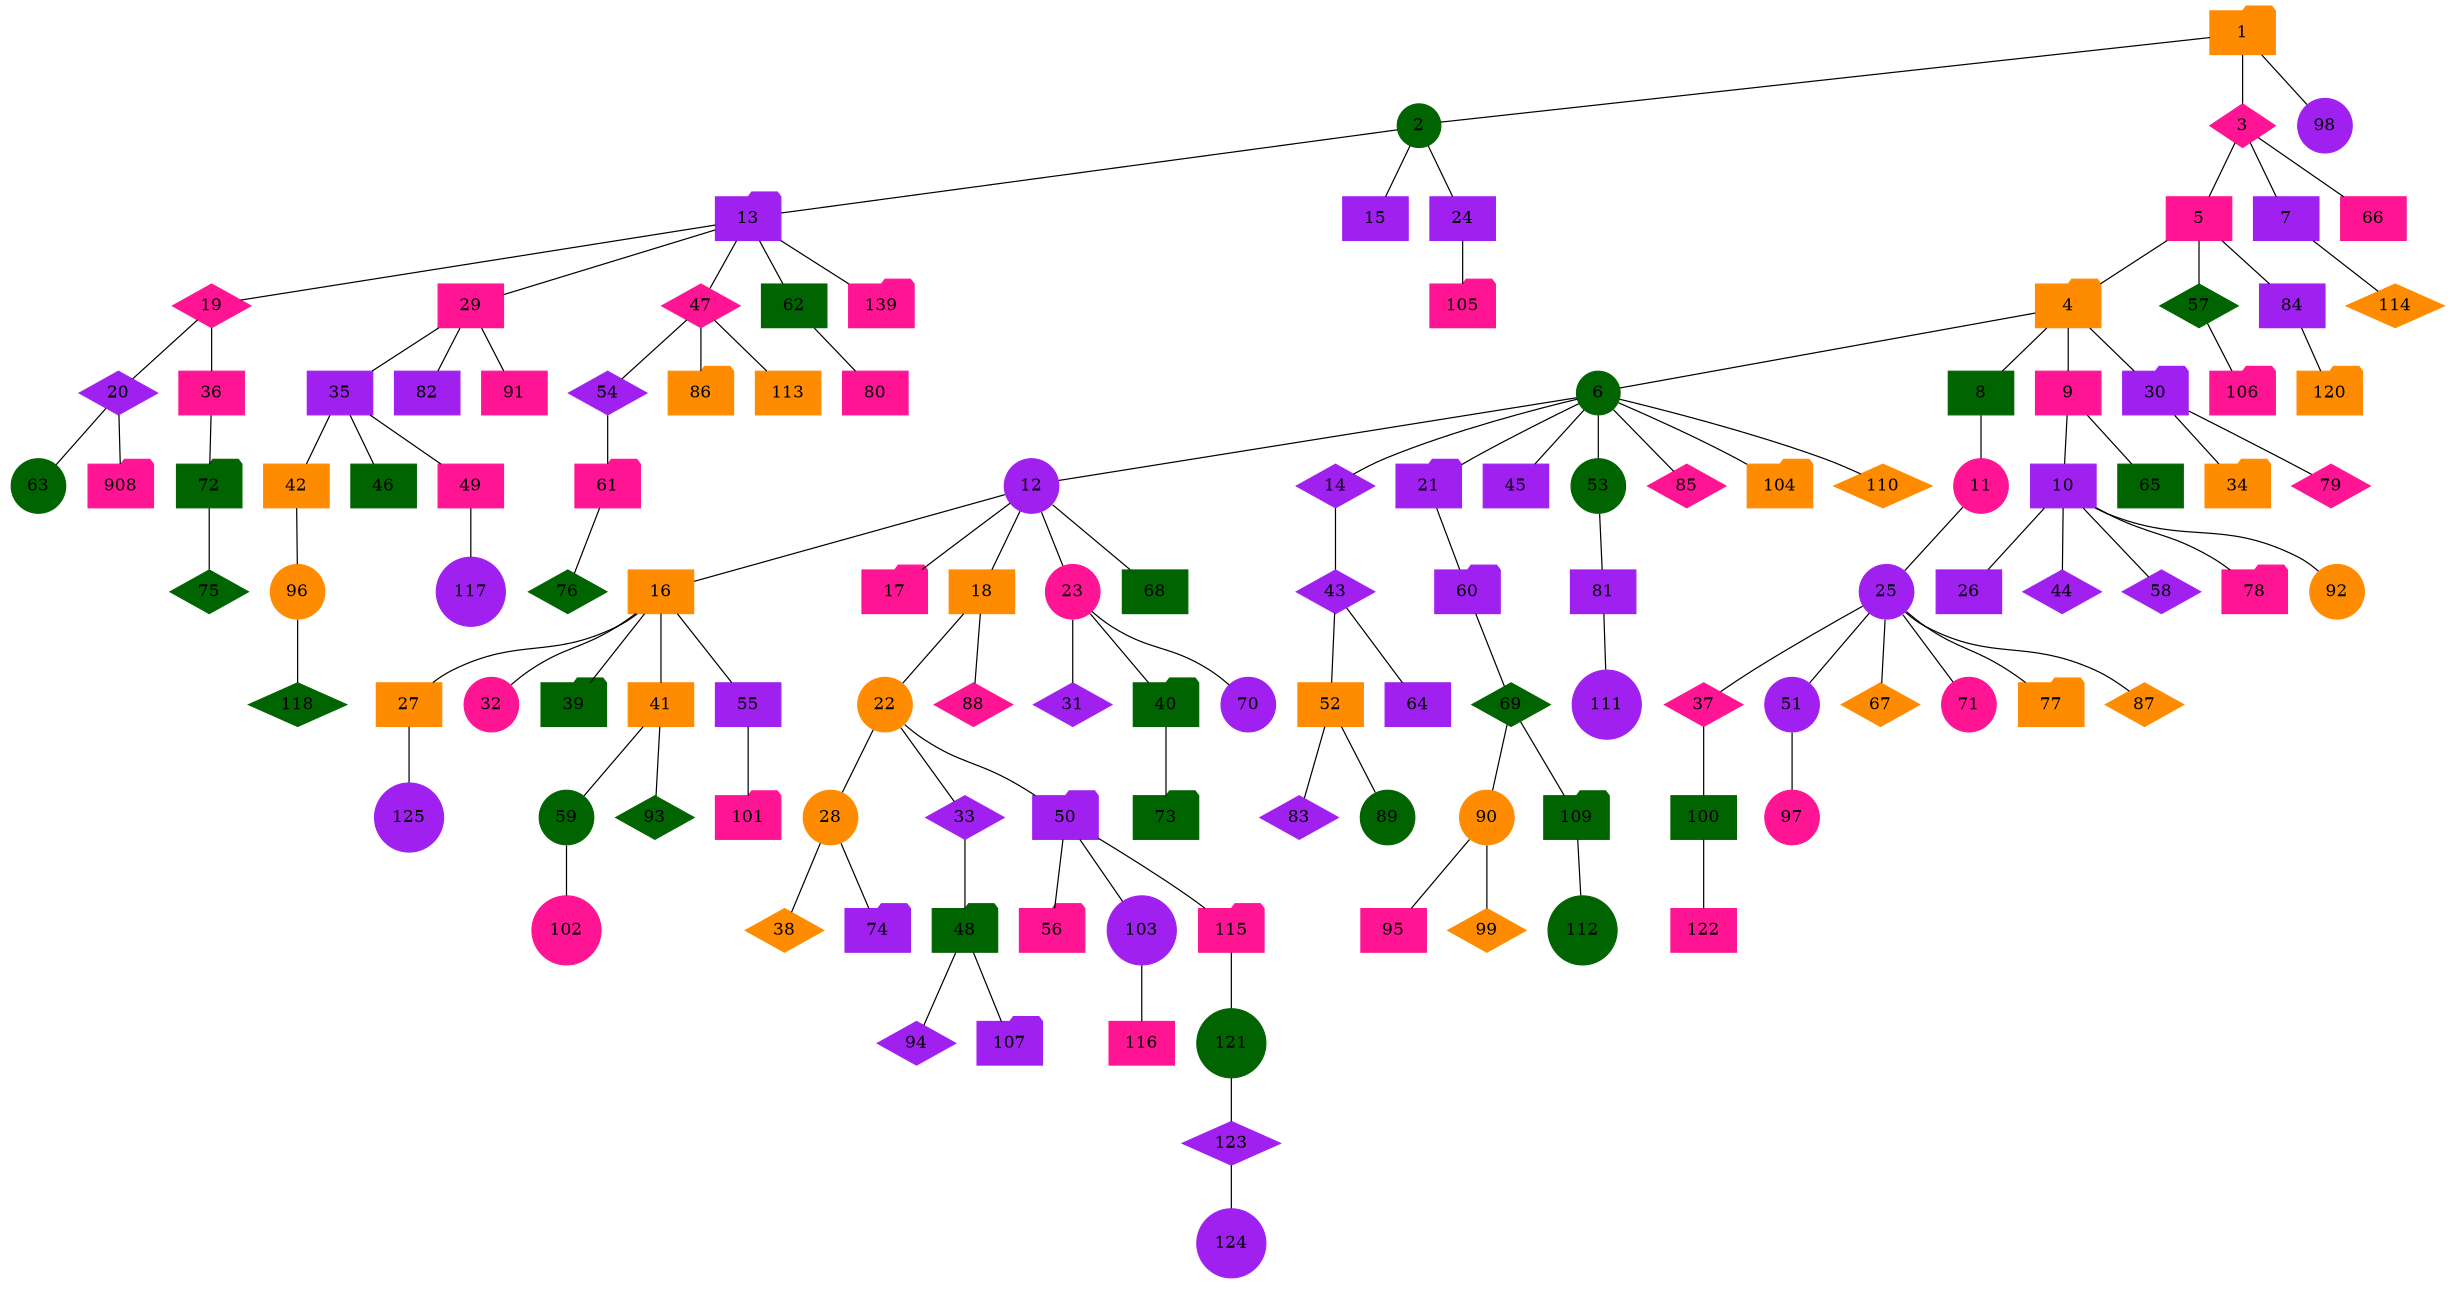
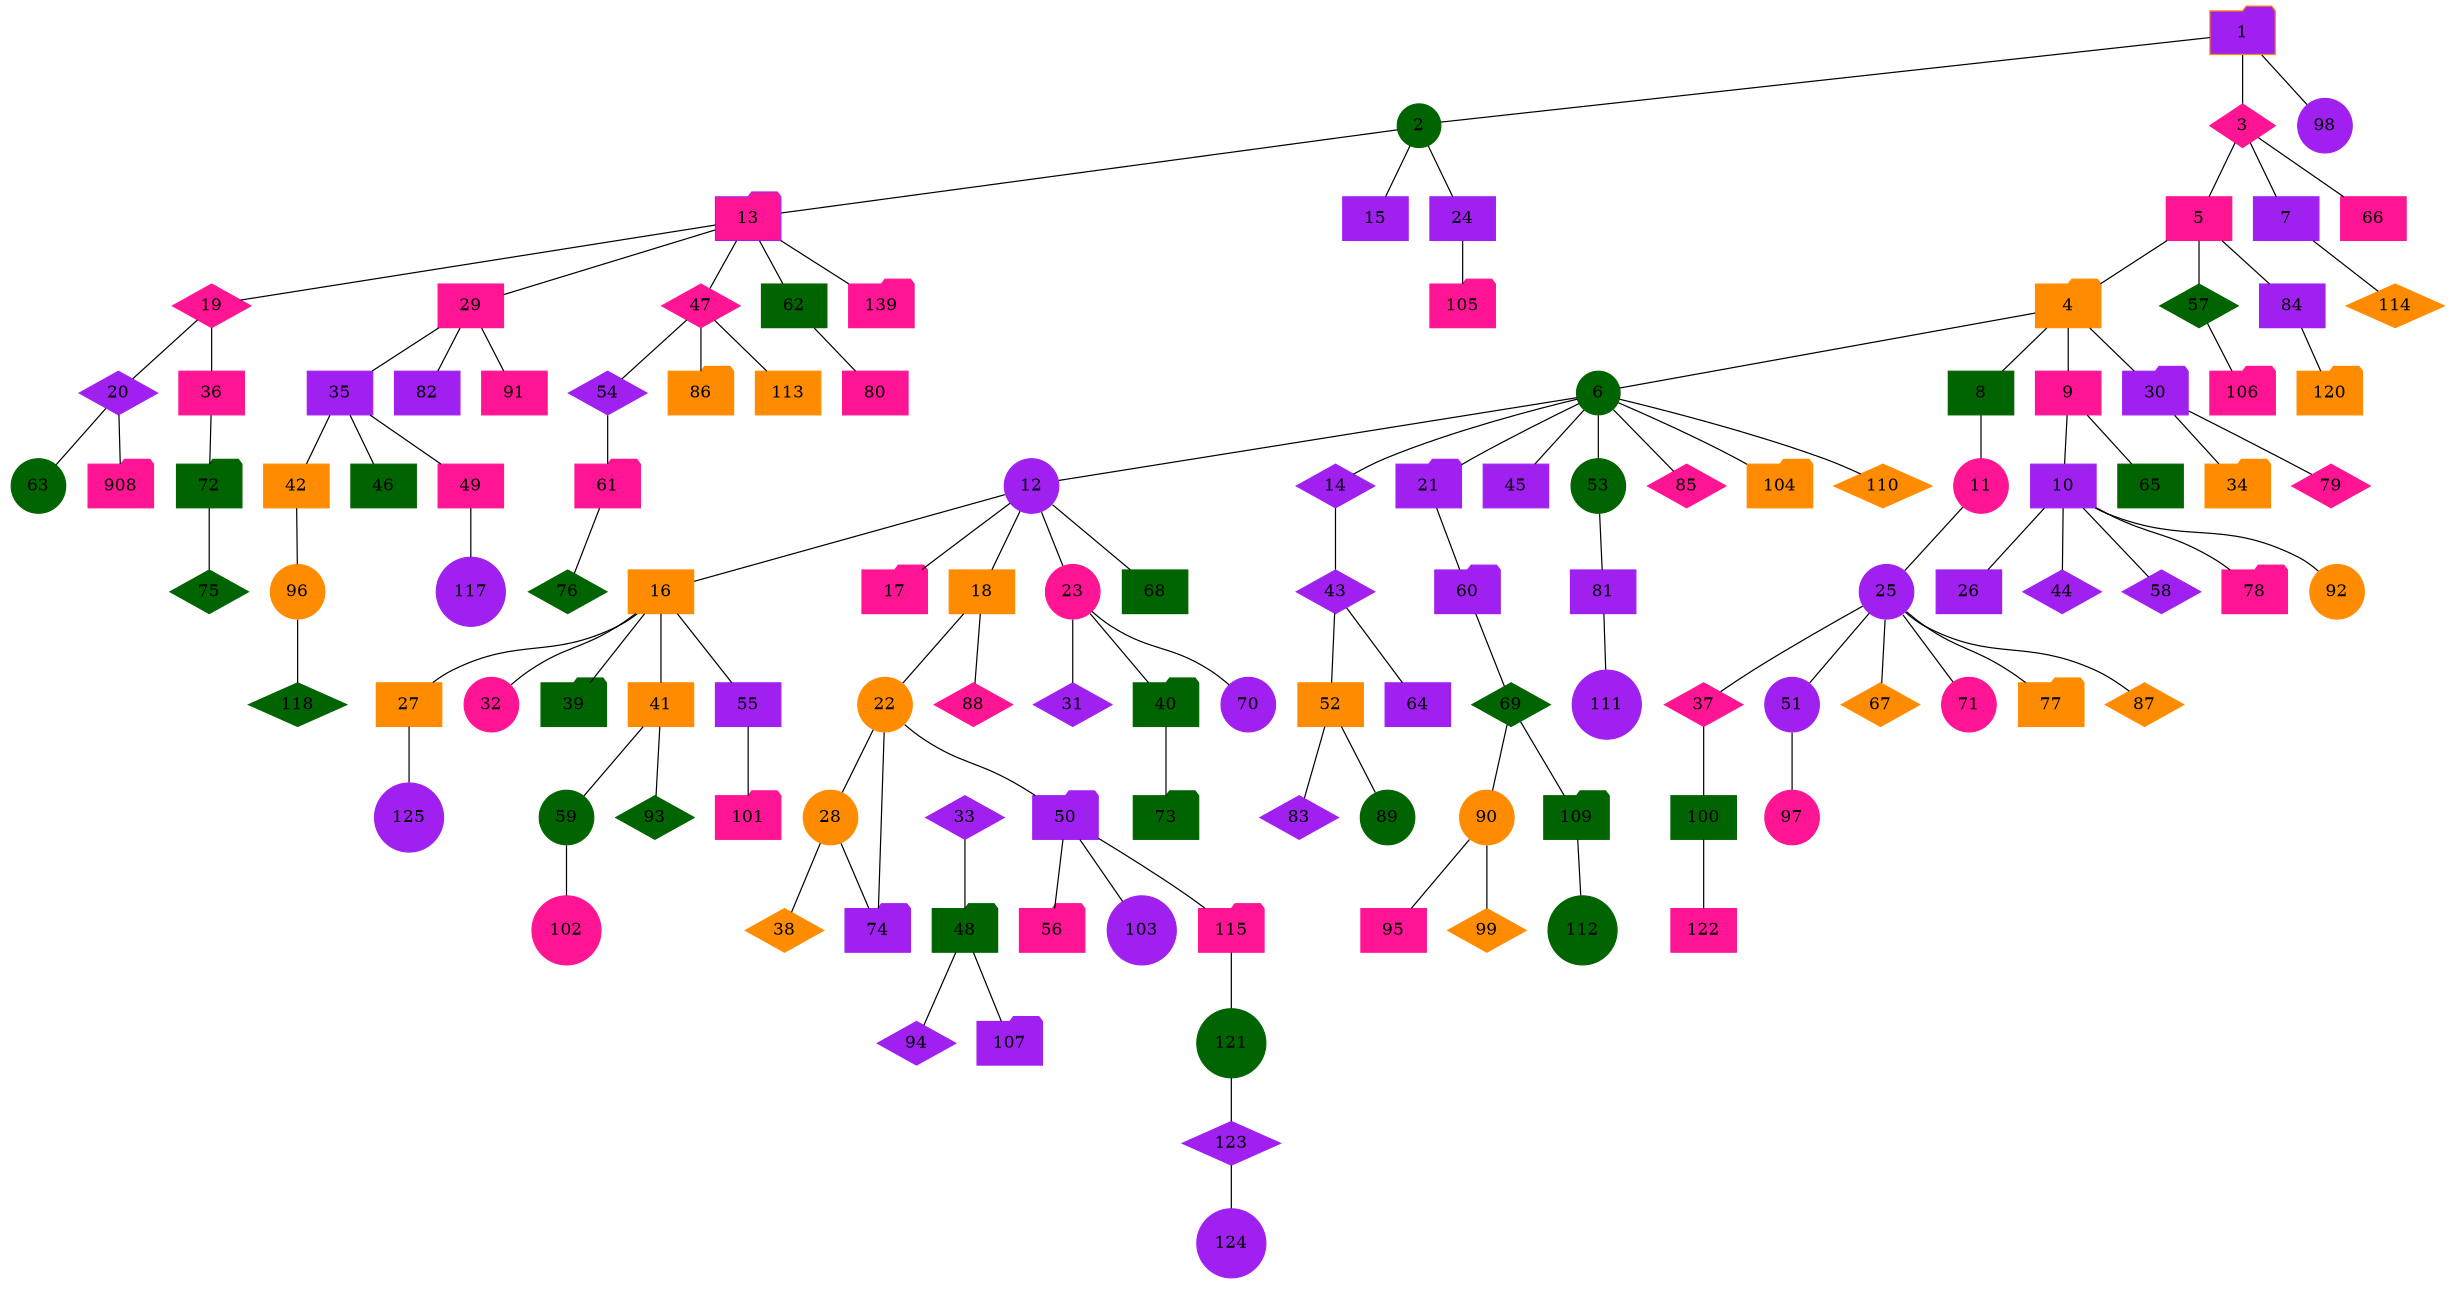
node "1": fillcolor darkorange -> purple
node "13": fillcolor purple -> deeppink
edge "22" -- "33": now "22" -- "74"
node "116": removed
